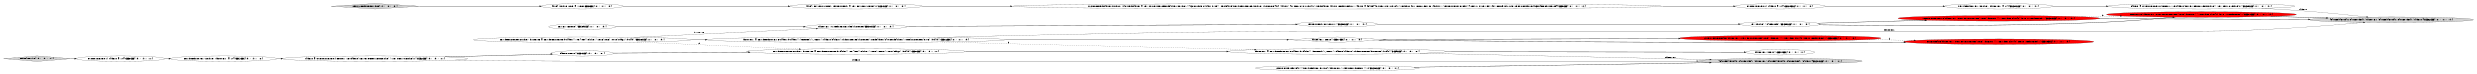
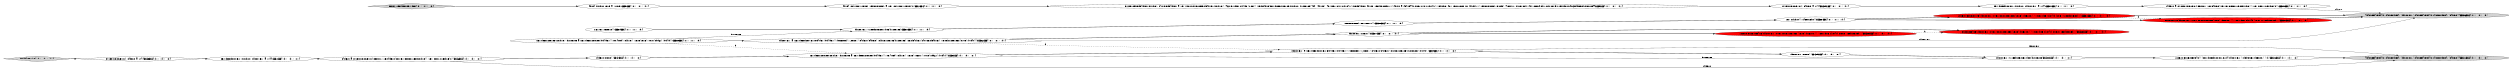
node "discovery.unregisterService(instance)@@@11@@@['0', '0', '1']": added
node "CuratorFramework client = null@@@3@@@['0', '0', '1']": shape ellipse -> diamond
